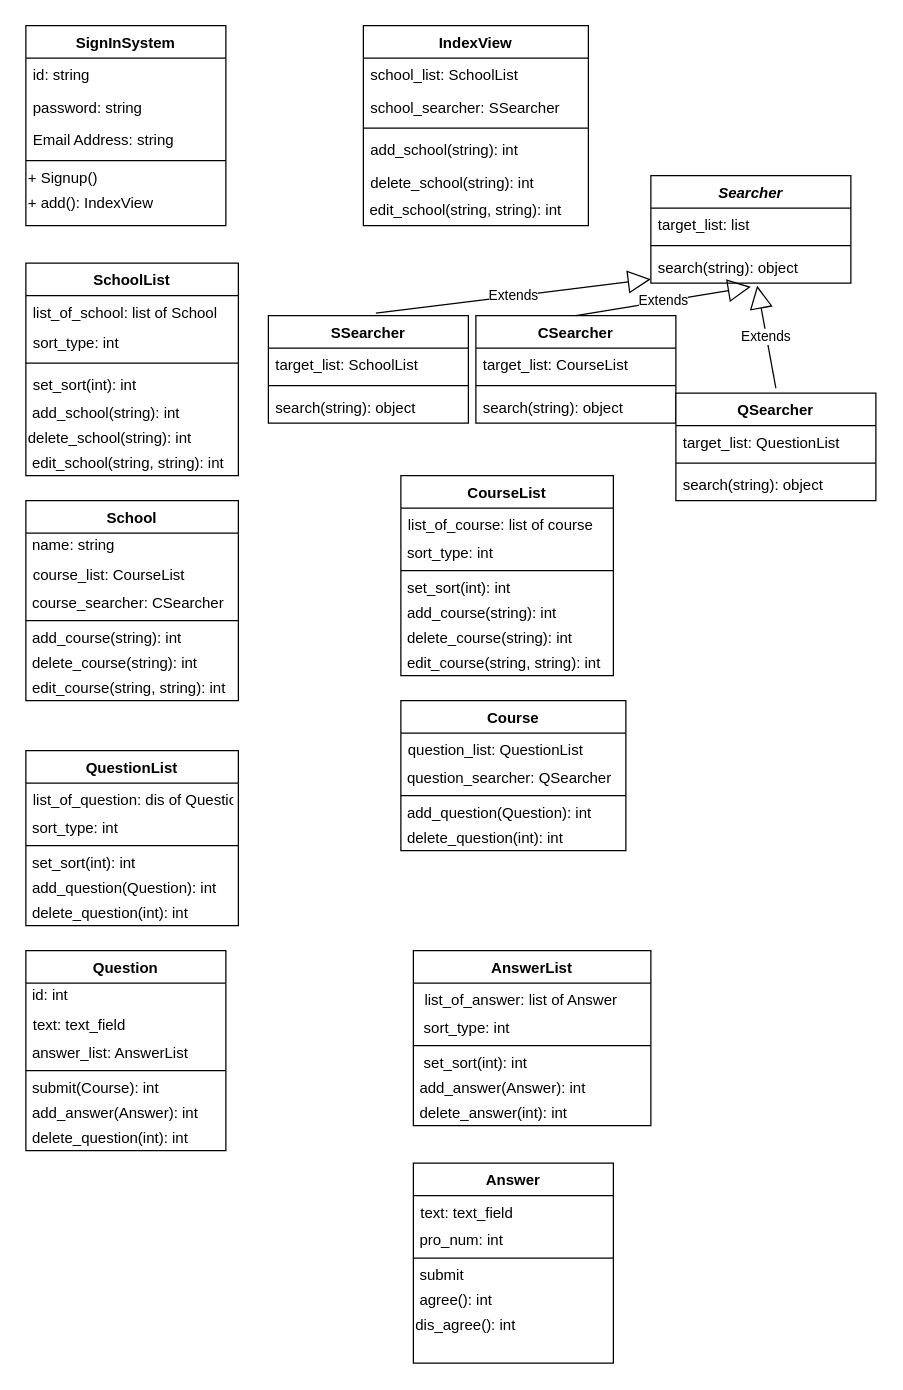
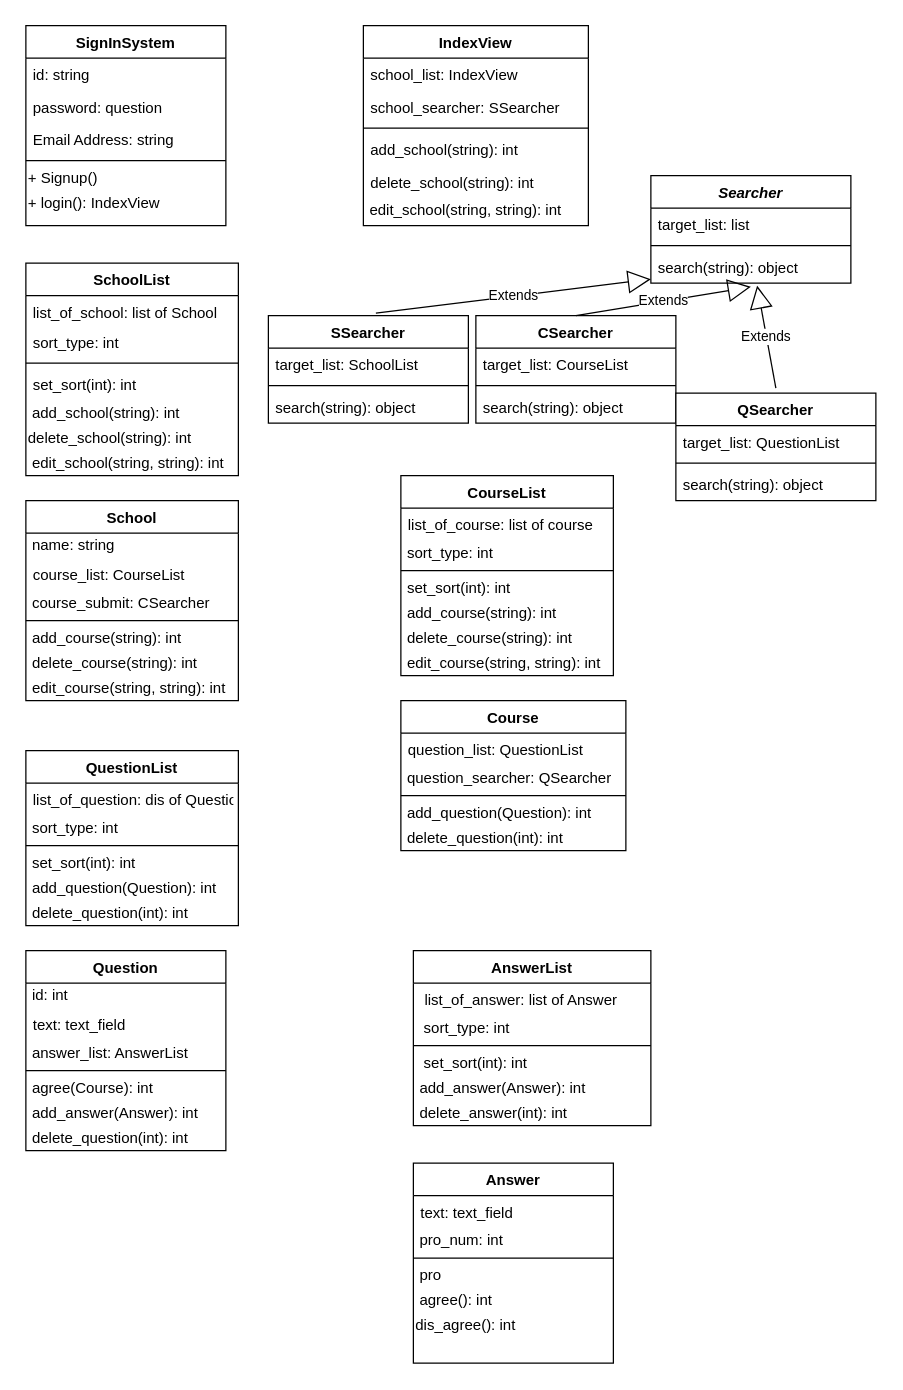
node "school_list: SchoolList": label "school_list: SchoolList" -> "school_list: IndexView"
node "password: string": label "password: string" -> "password: question"
node "+ add(): IndexView": label "+ add(): IndexView" -> "+ login(): IndexView"
node "course_searcher: CSearcher": label "course_searcher: CSearcher" -> "course_submit: CSearcher"
node "submit(Course): int": label "submit(Course): int" -> "agree(Course): int"
node "submit": label "submit" -> "pro"
